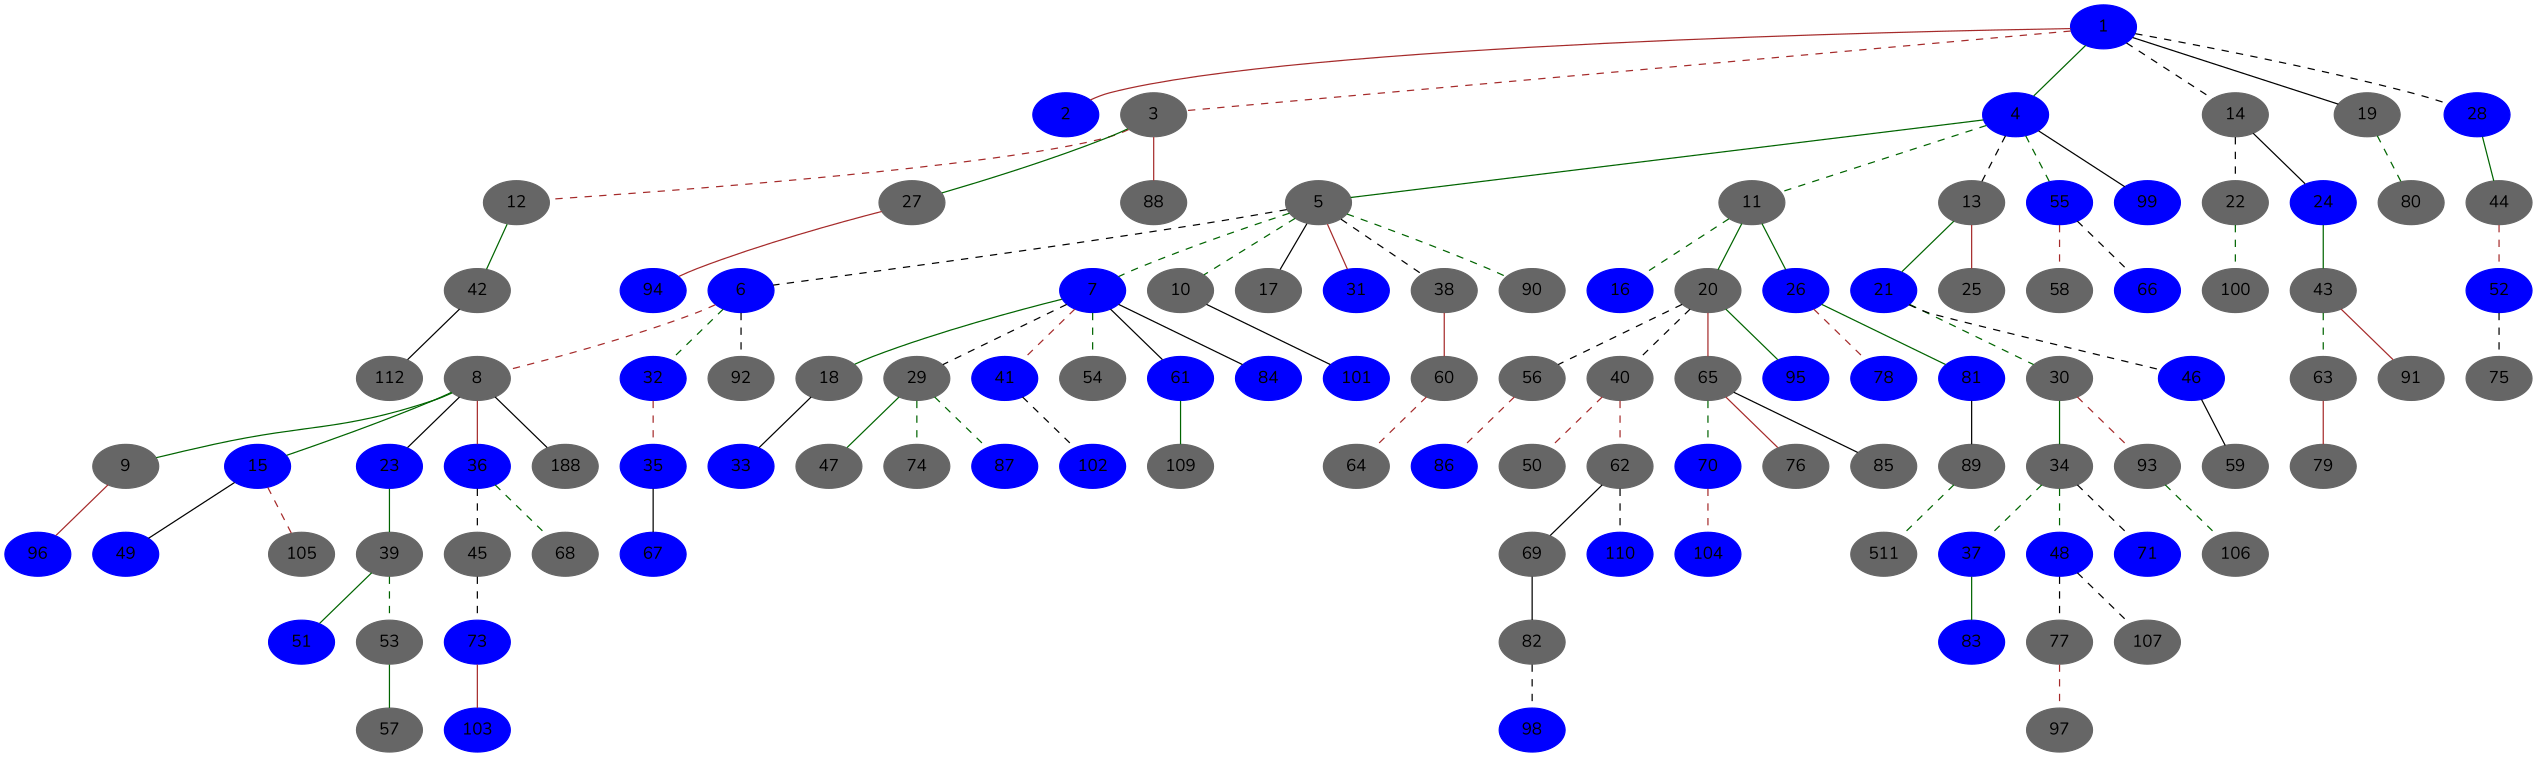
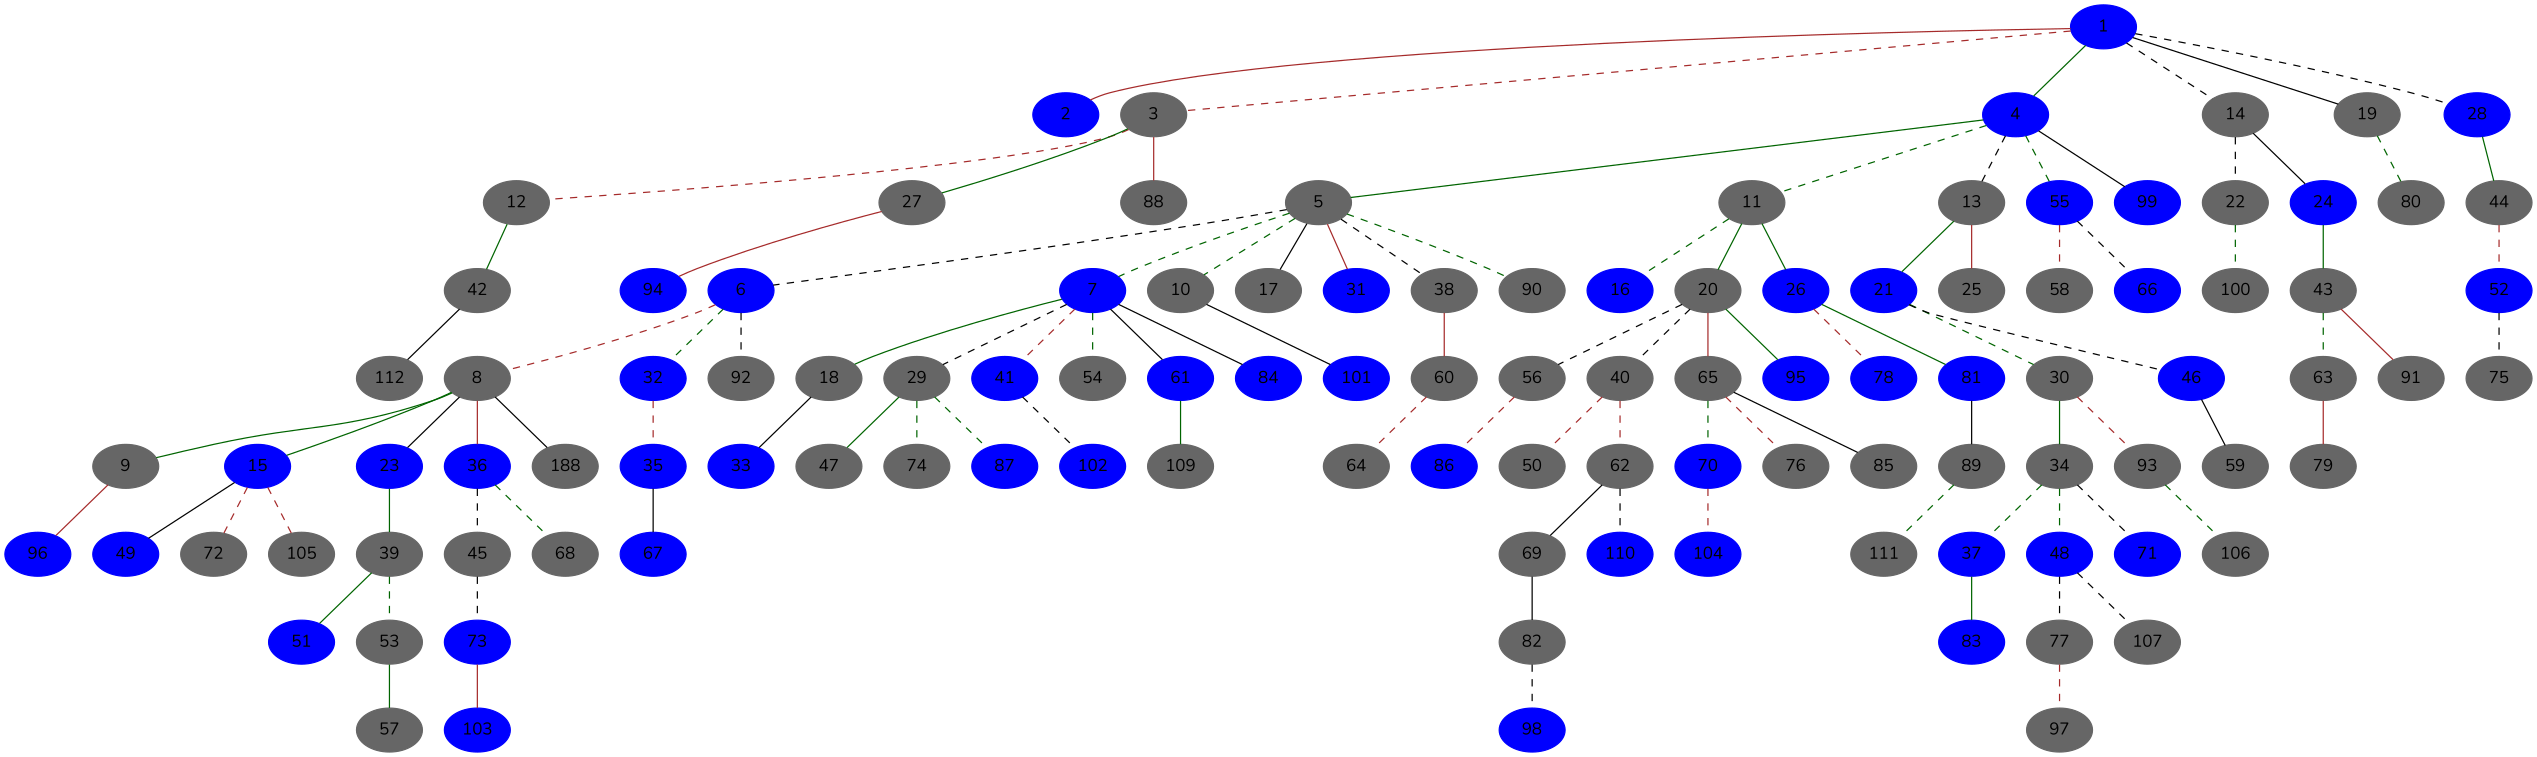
edge "65" -- "76": style solid -> dashed
node "72": added
node "511": label "511" -> "111"
